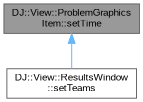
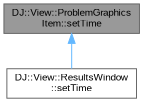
node "DJ::View::ResultsWindow ::setTeams": label "DJ::View::ResultsWindow ::setTeams" -> "DJ::View::ResultsWindow ::setTime"
